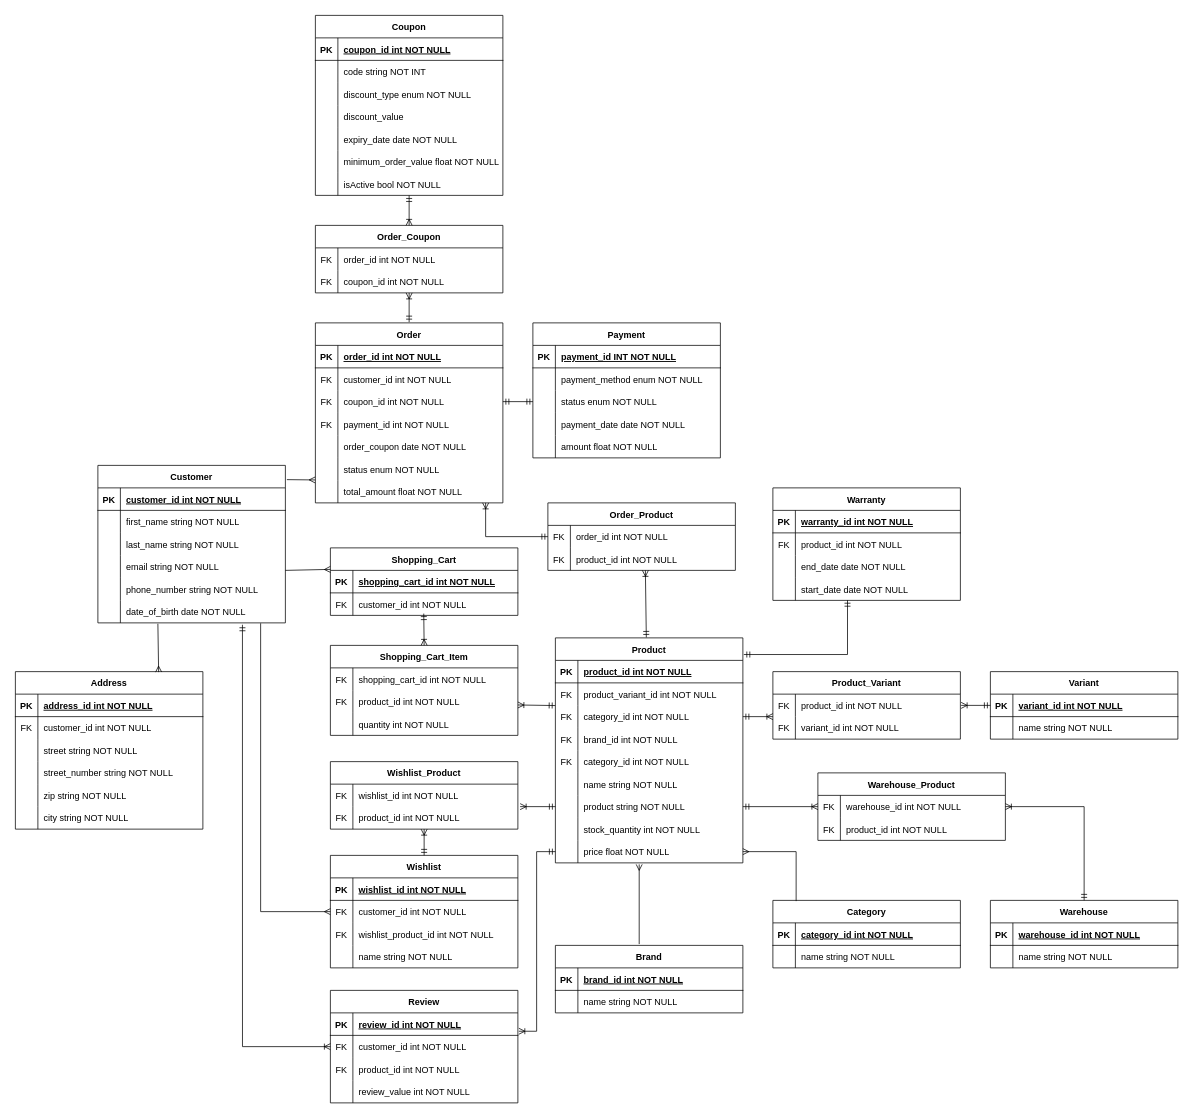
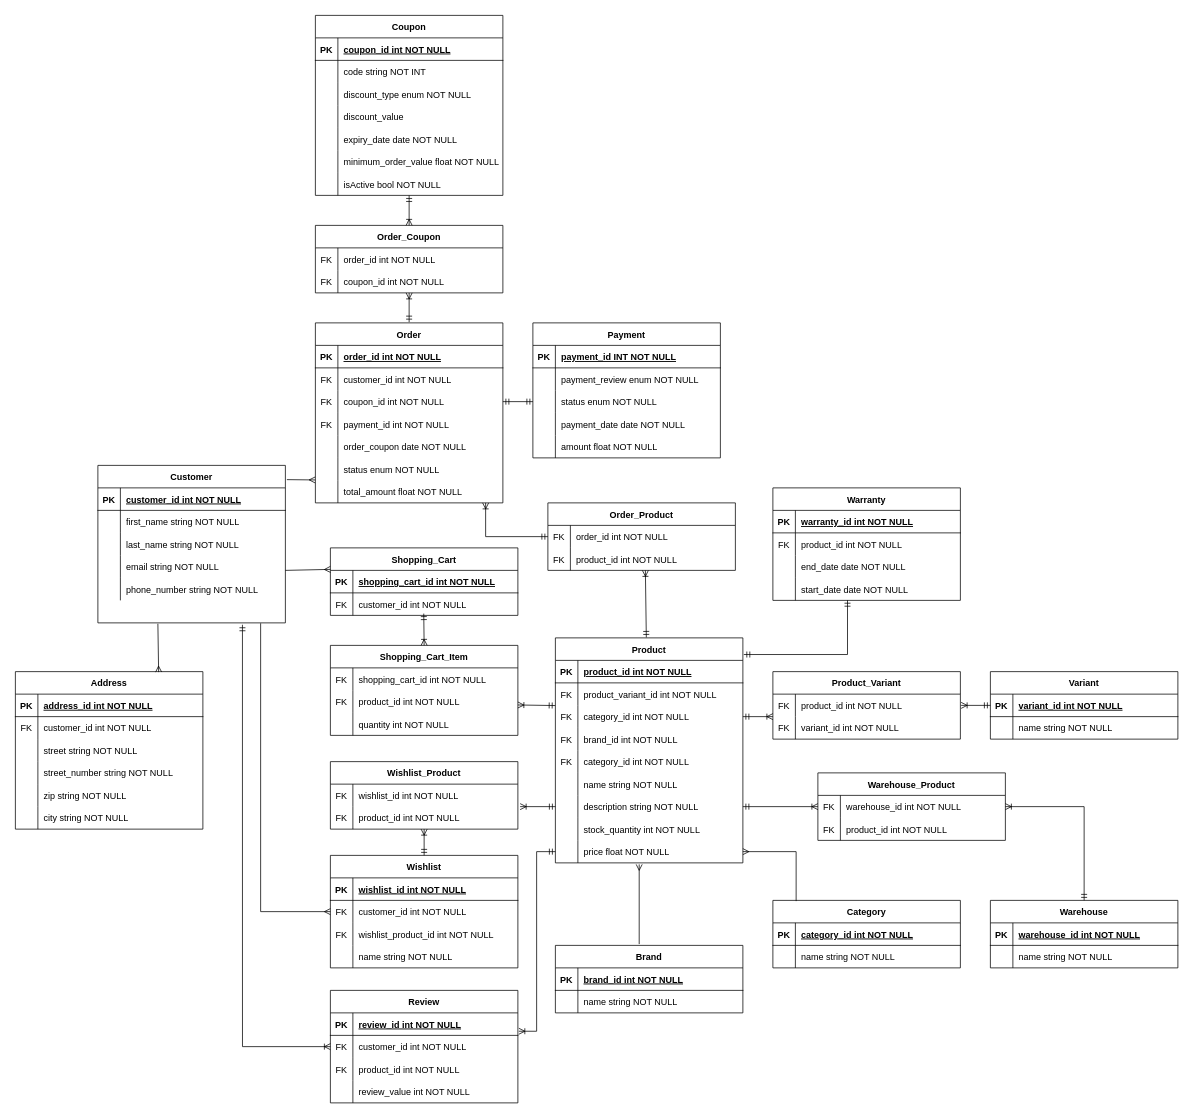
node "payment_method enum NOT NULL": label "payment_method enum NOT NULL" -> "payment_review enum NOT NULL"
node "date_of_birth date NOT NULL": removed
node "product string NOT NULL": label "product string NOT NULL" -> "description string NOT NULL"
